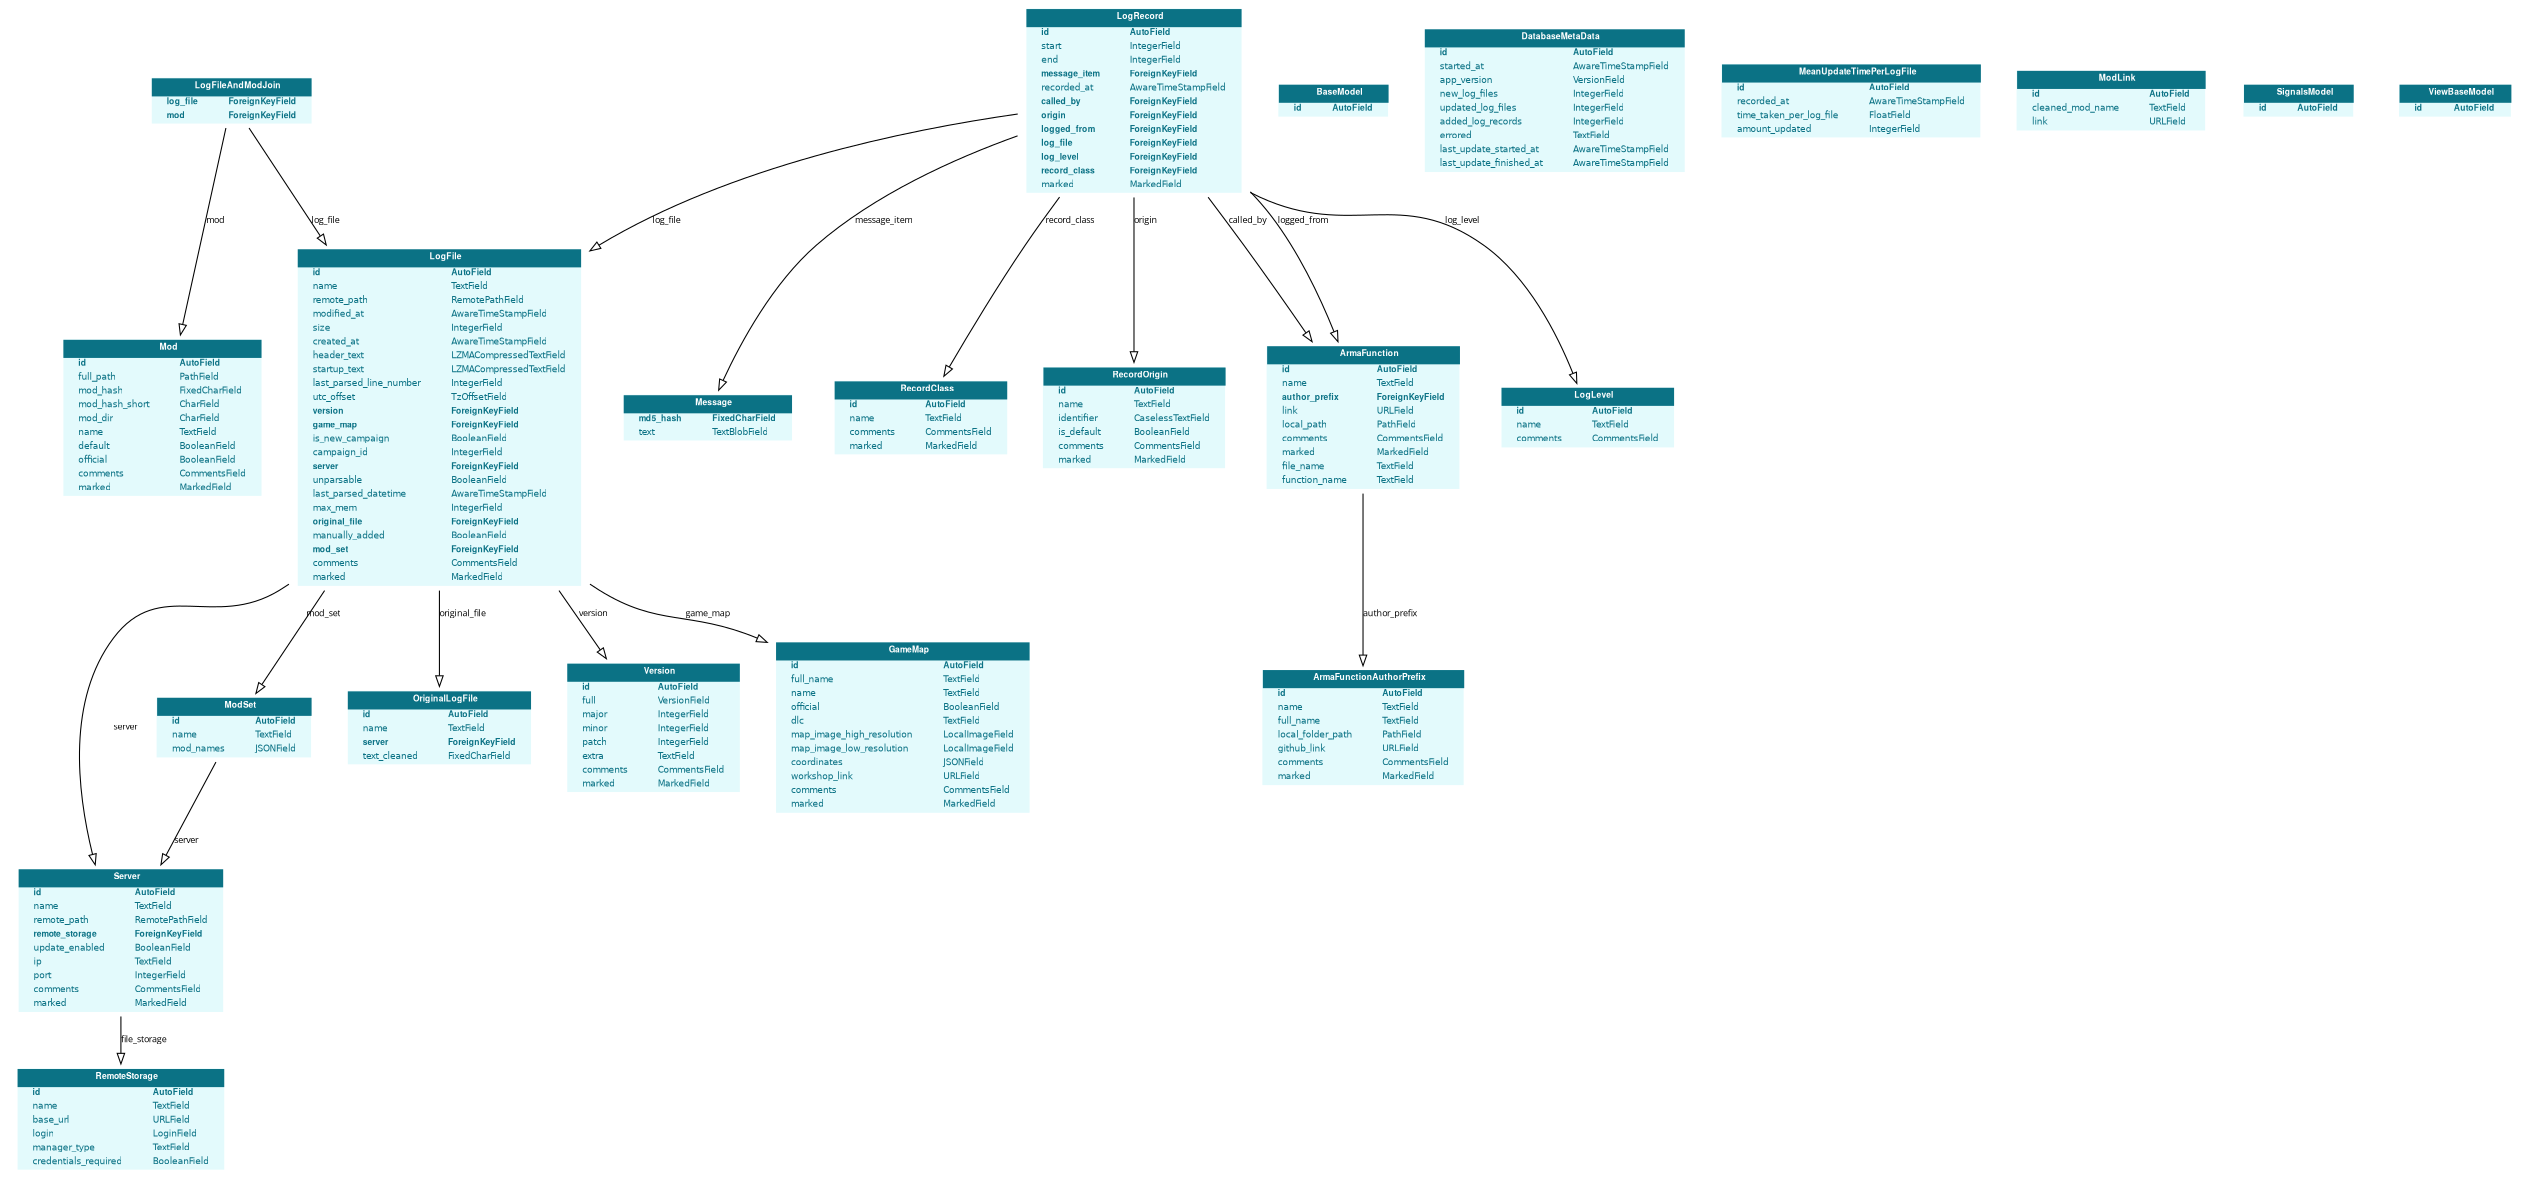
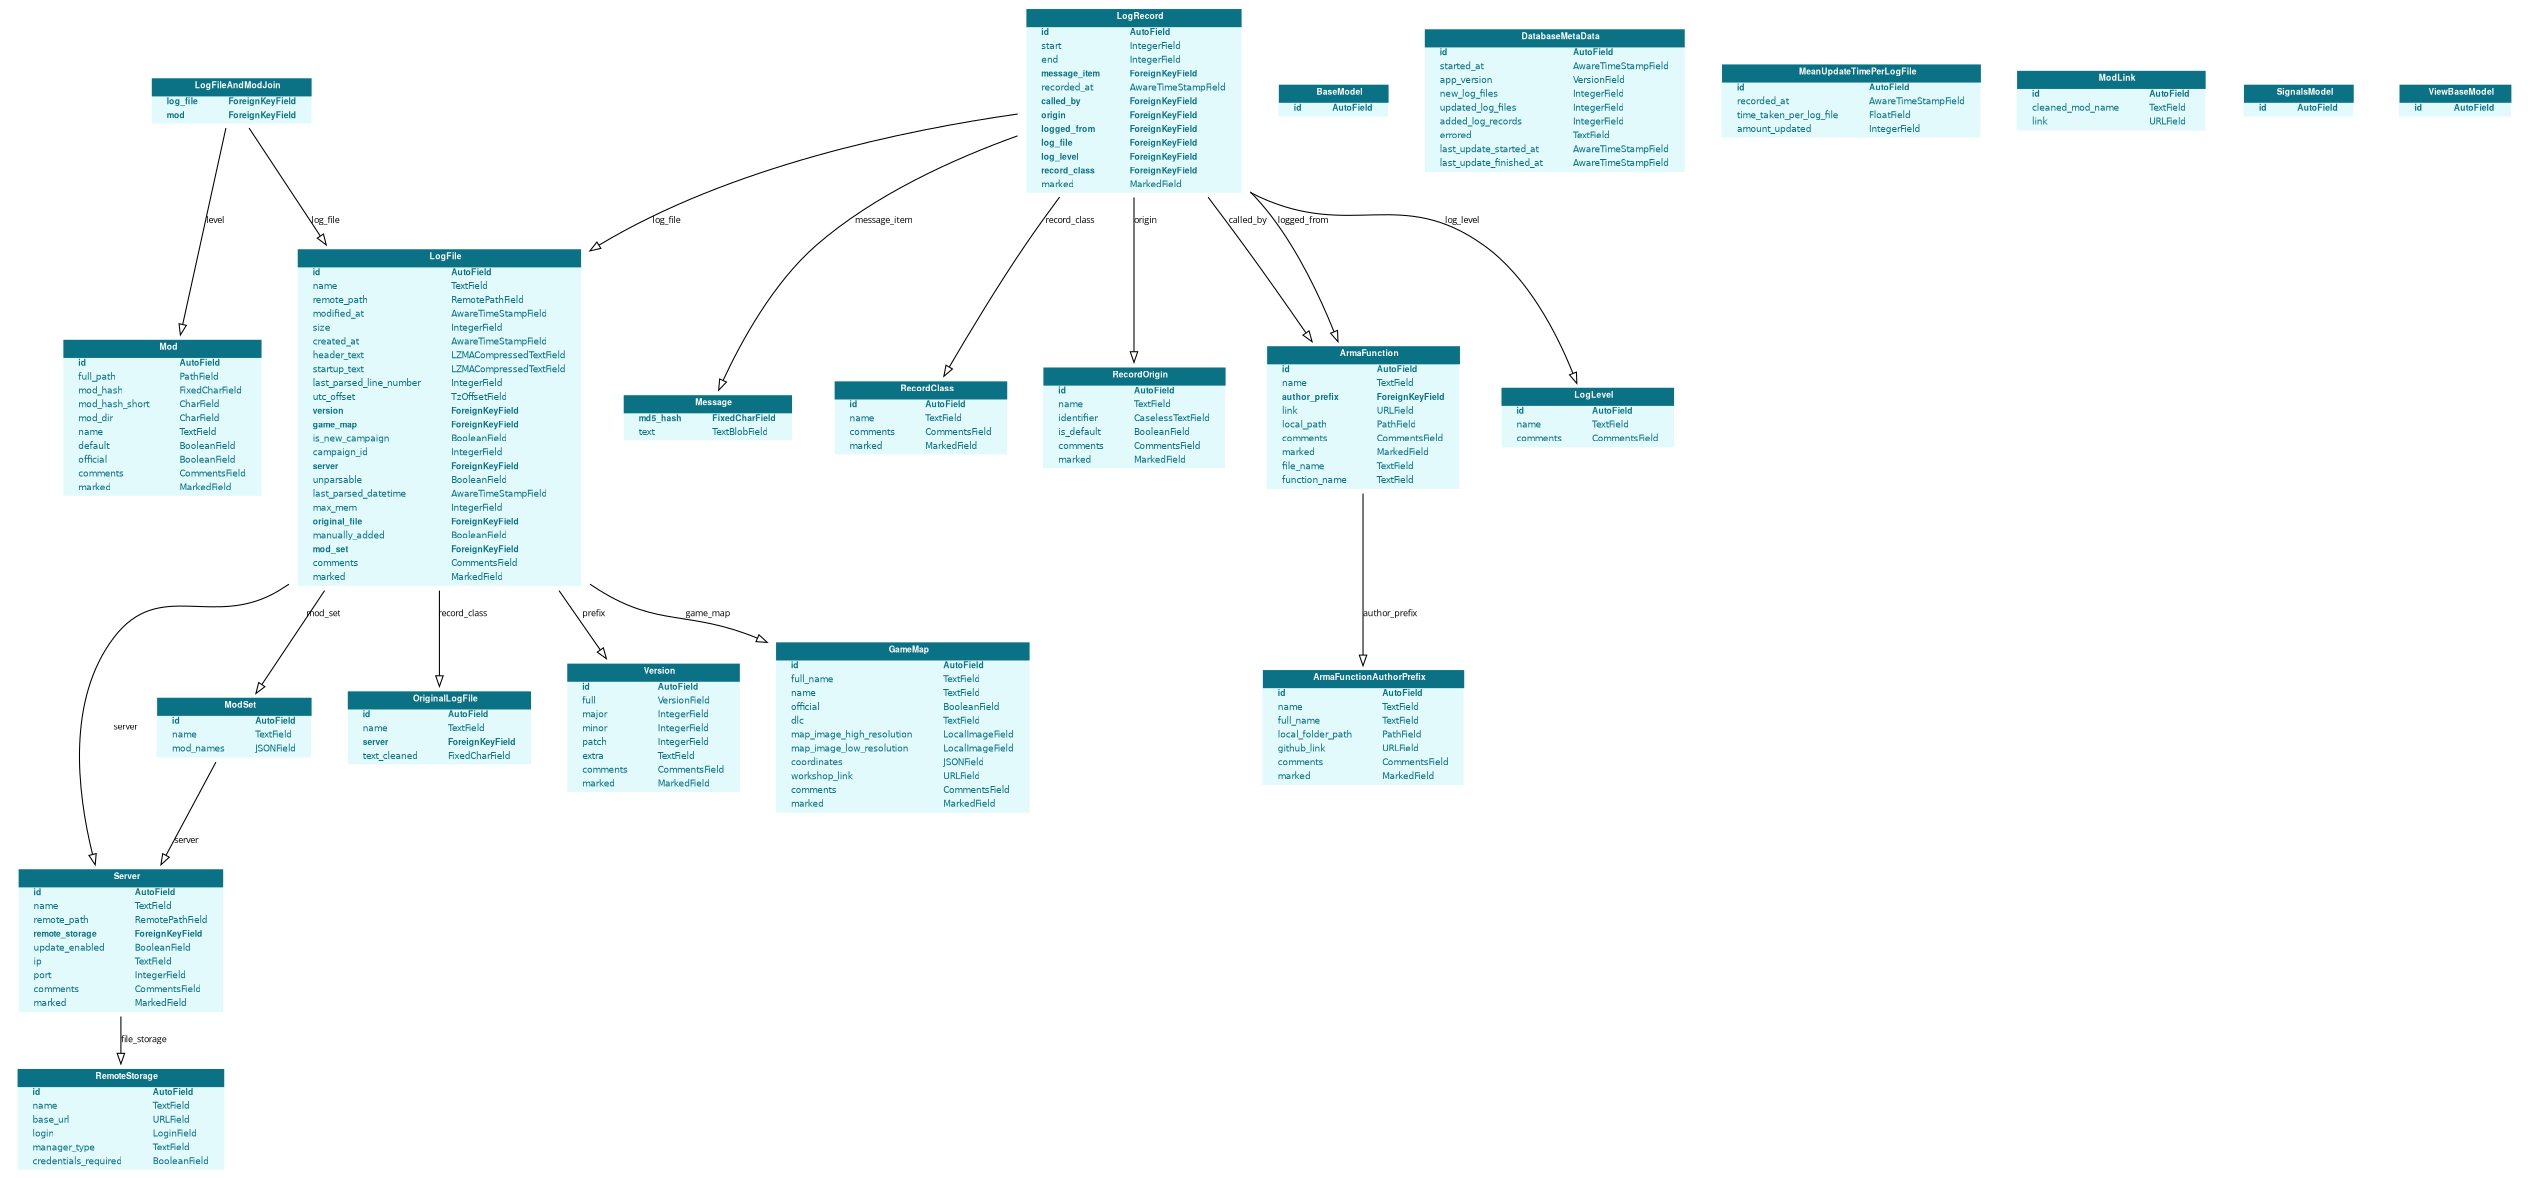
edge "LogFileAndModJoin" -- "Mod": label "mod" -> "level"
edge "LogFile" -- "OriginalLogFile": label "original_file" -> "record_class"
edge "LogFile" -- "Version": label "version" -> "prefix"
